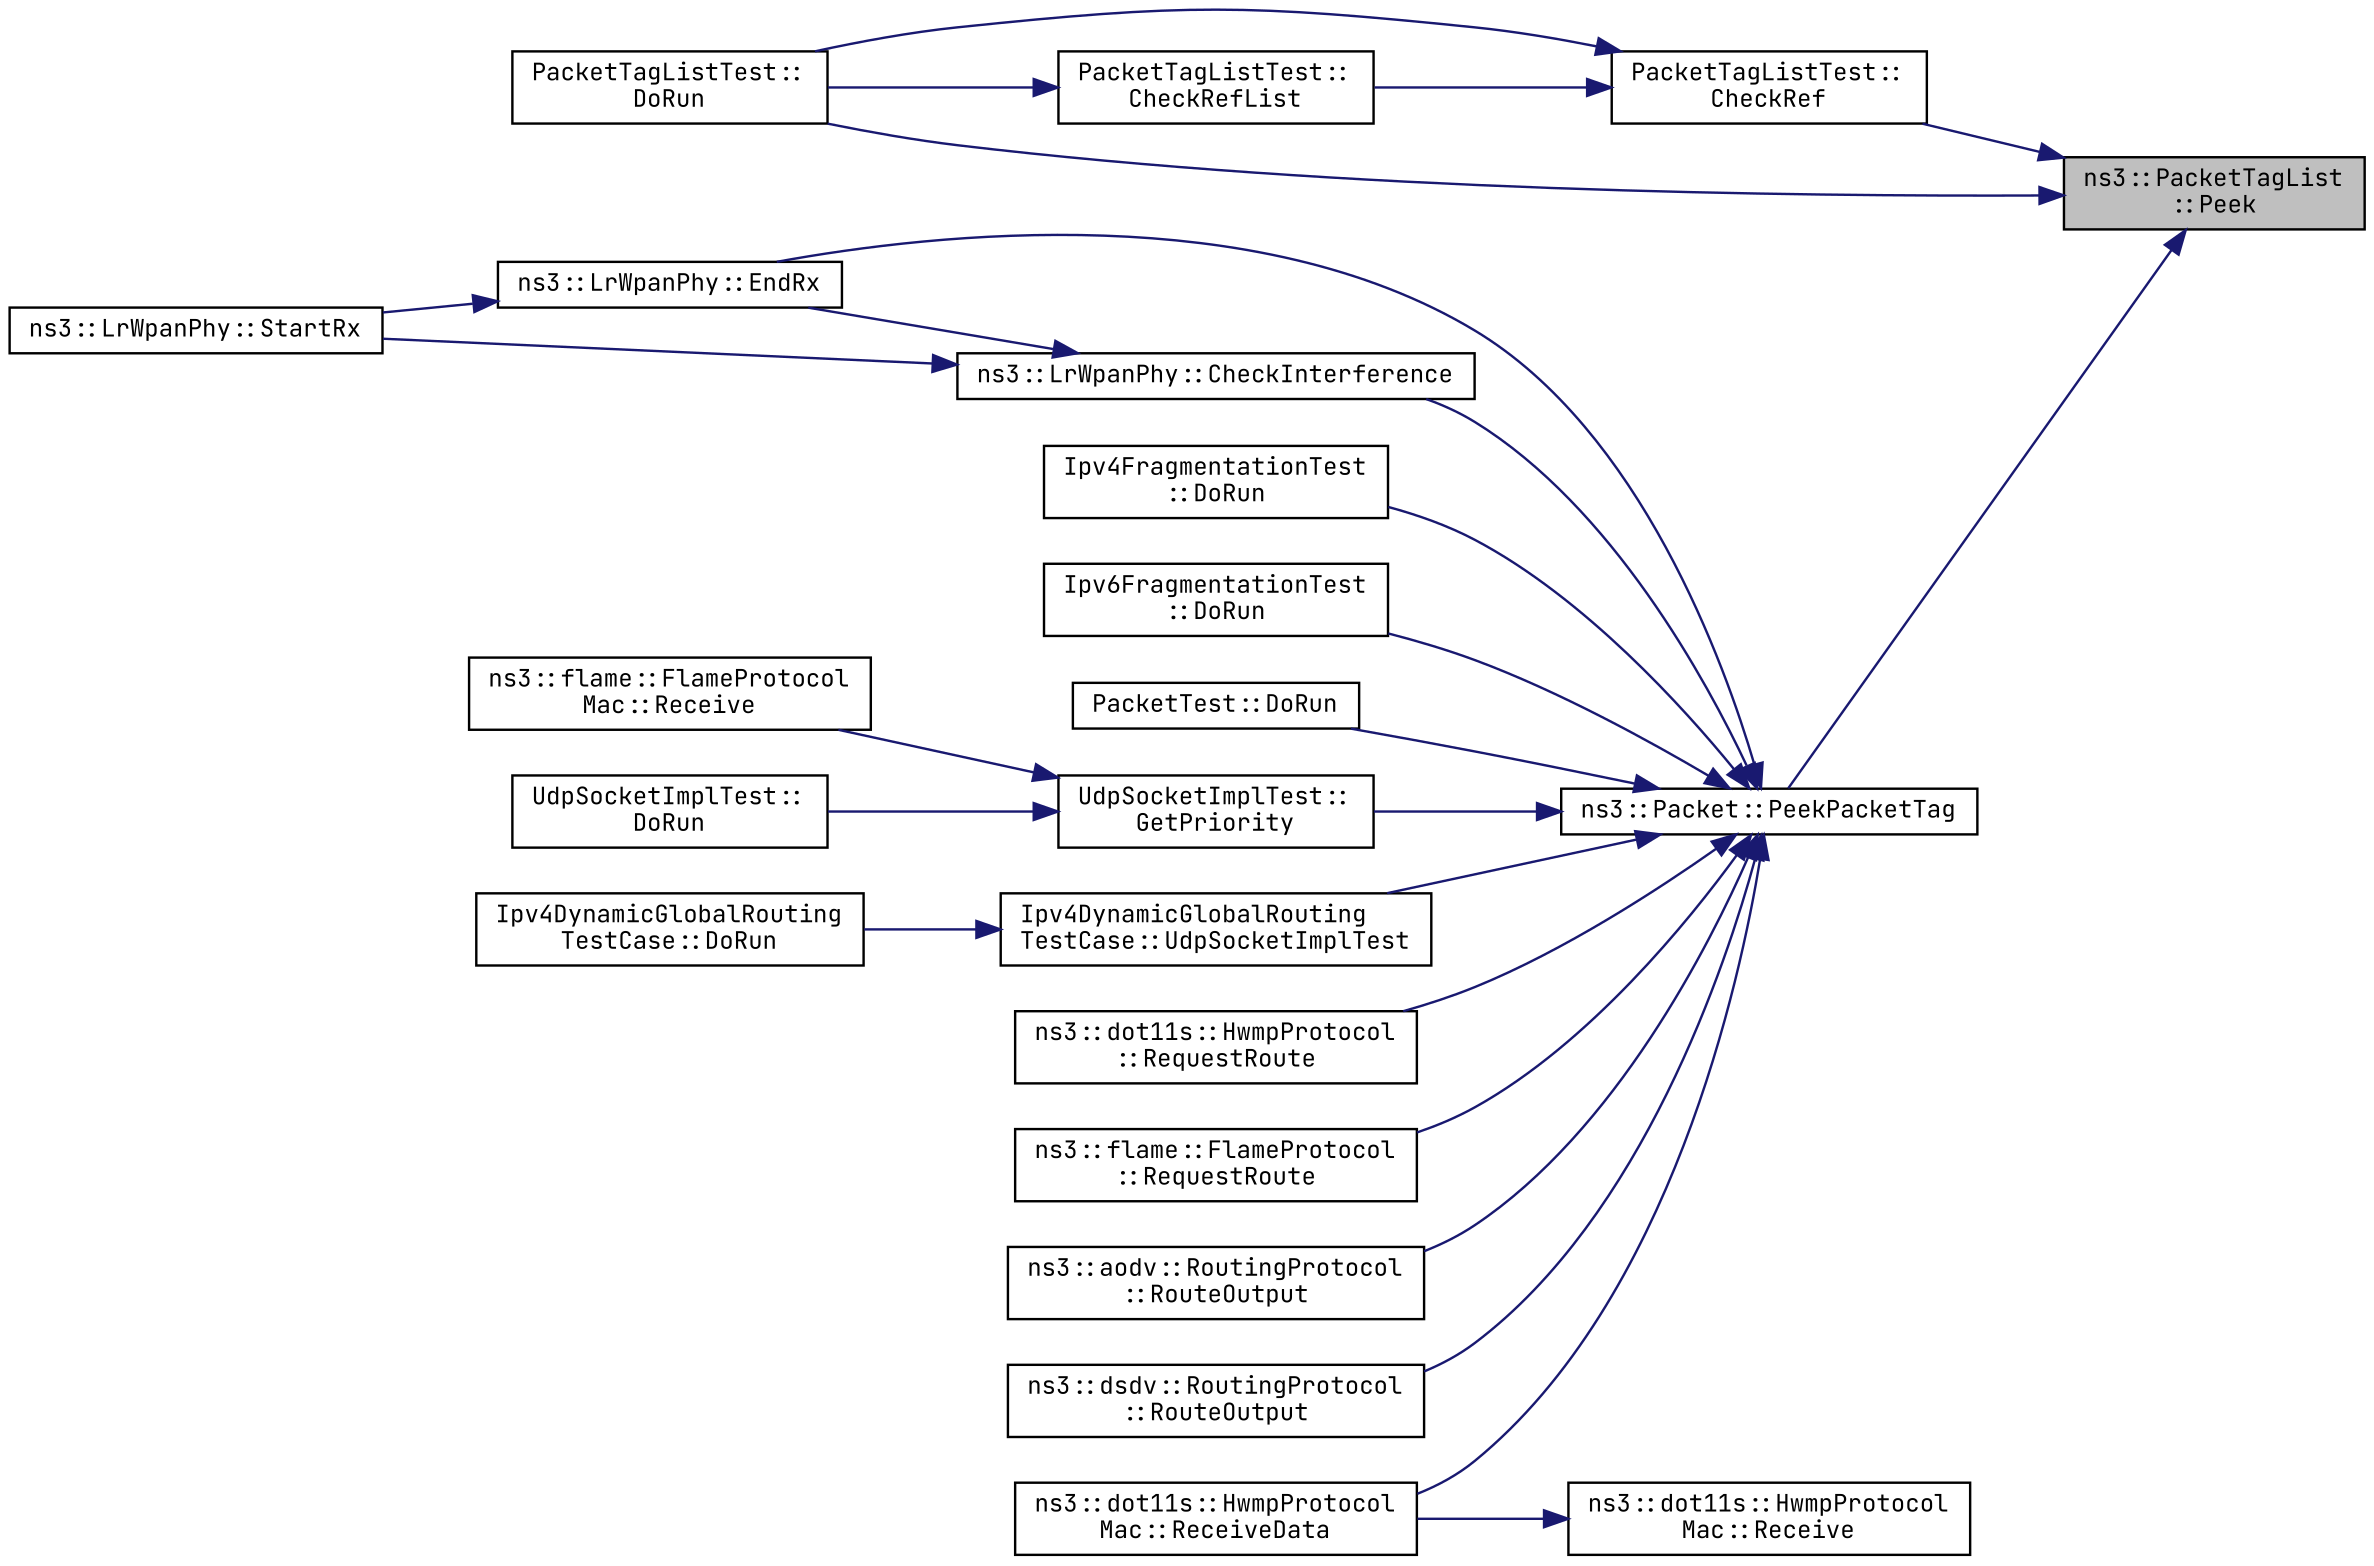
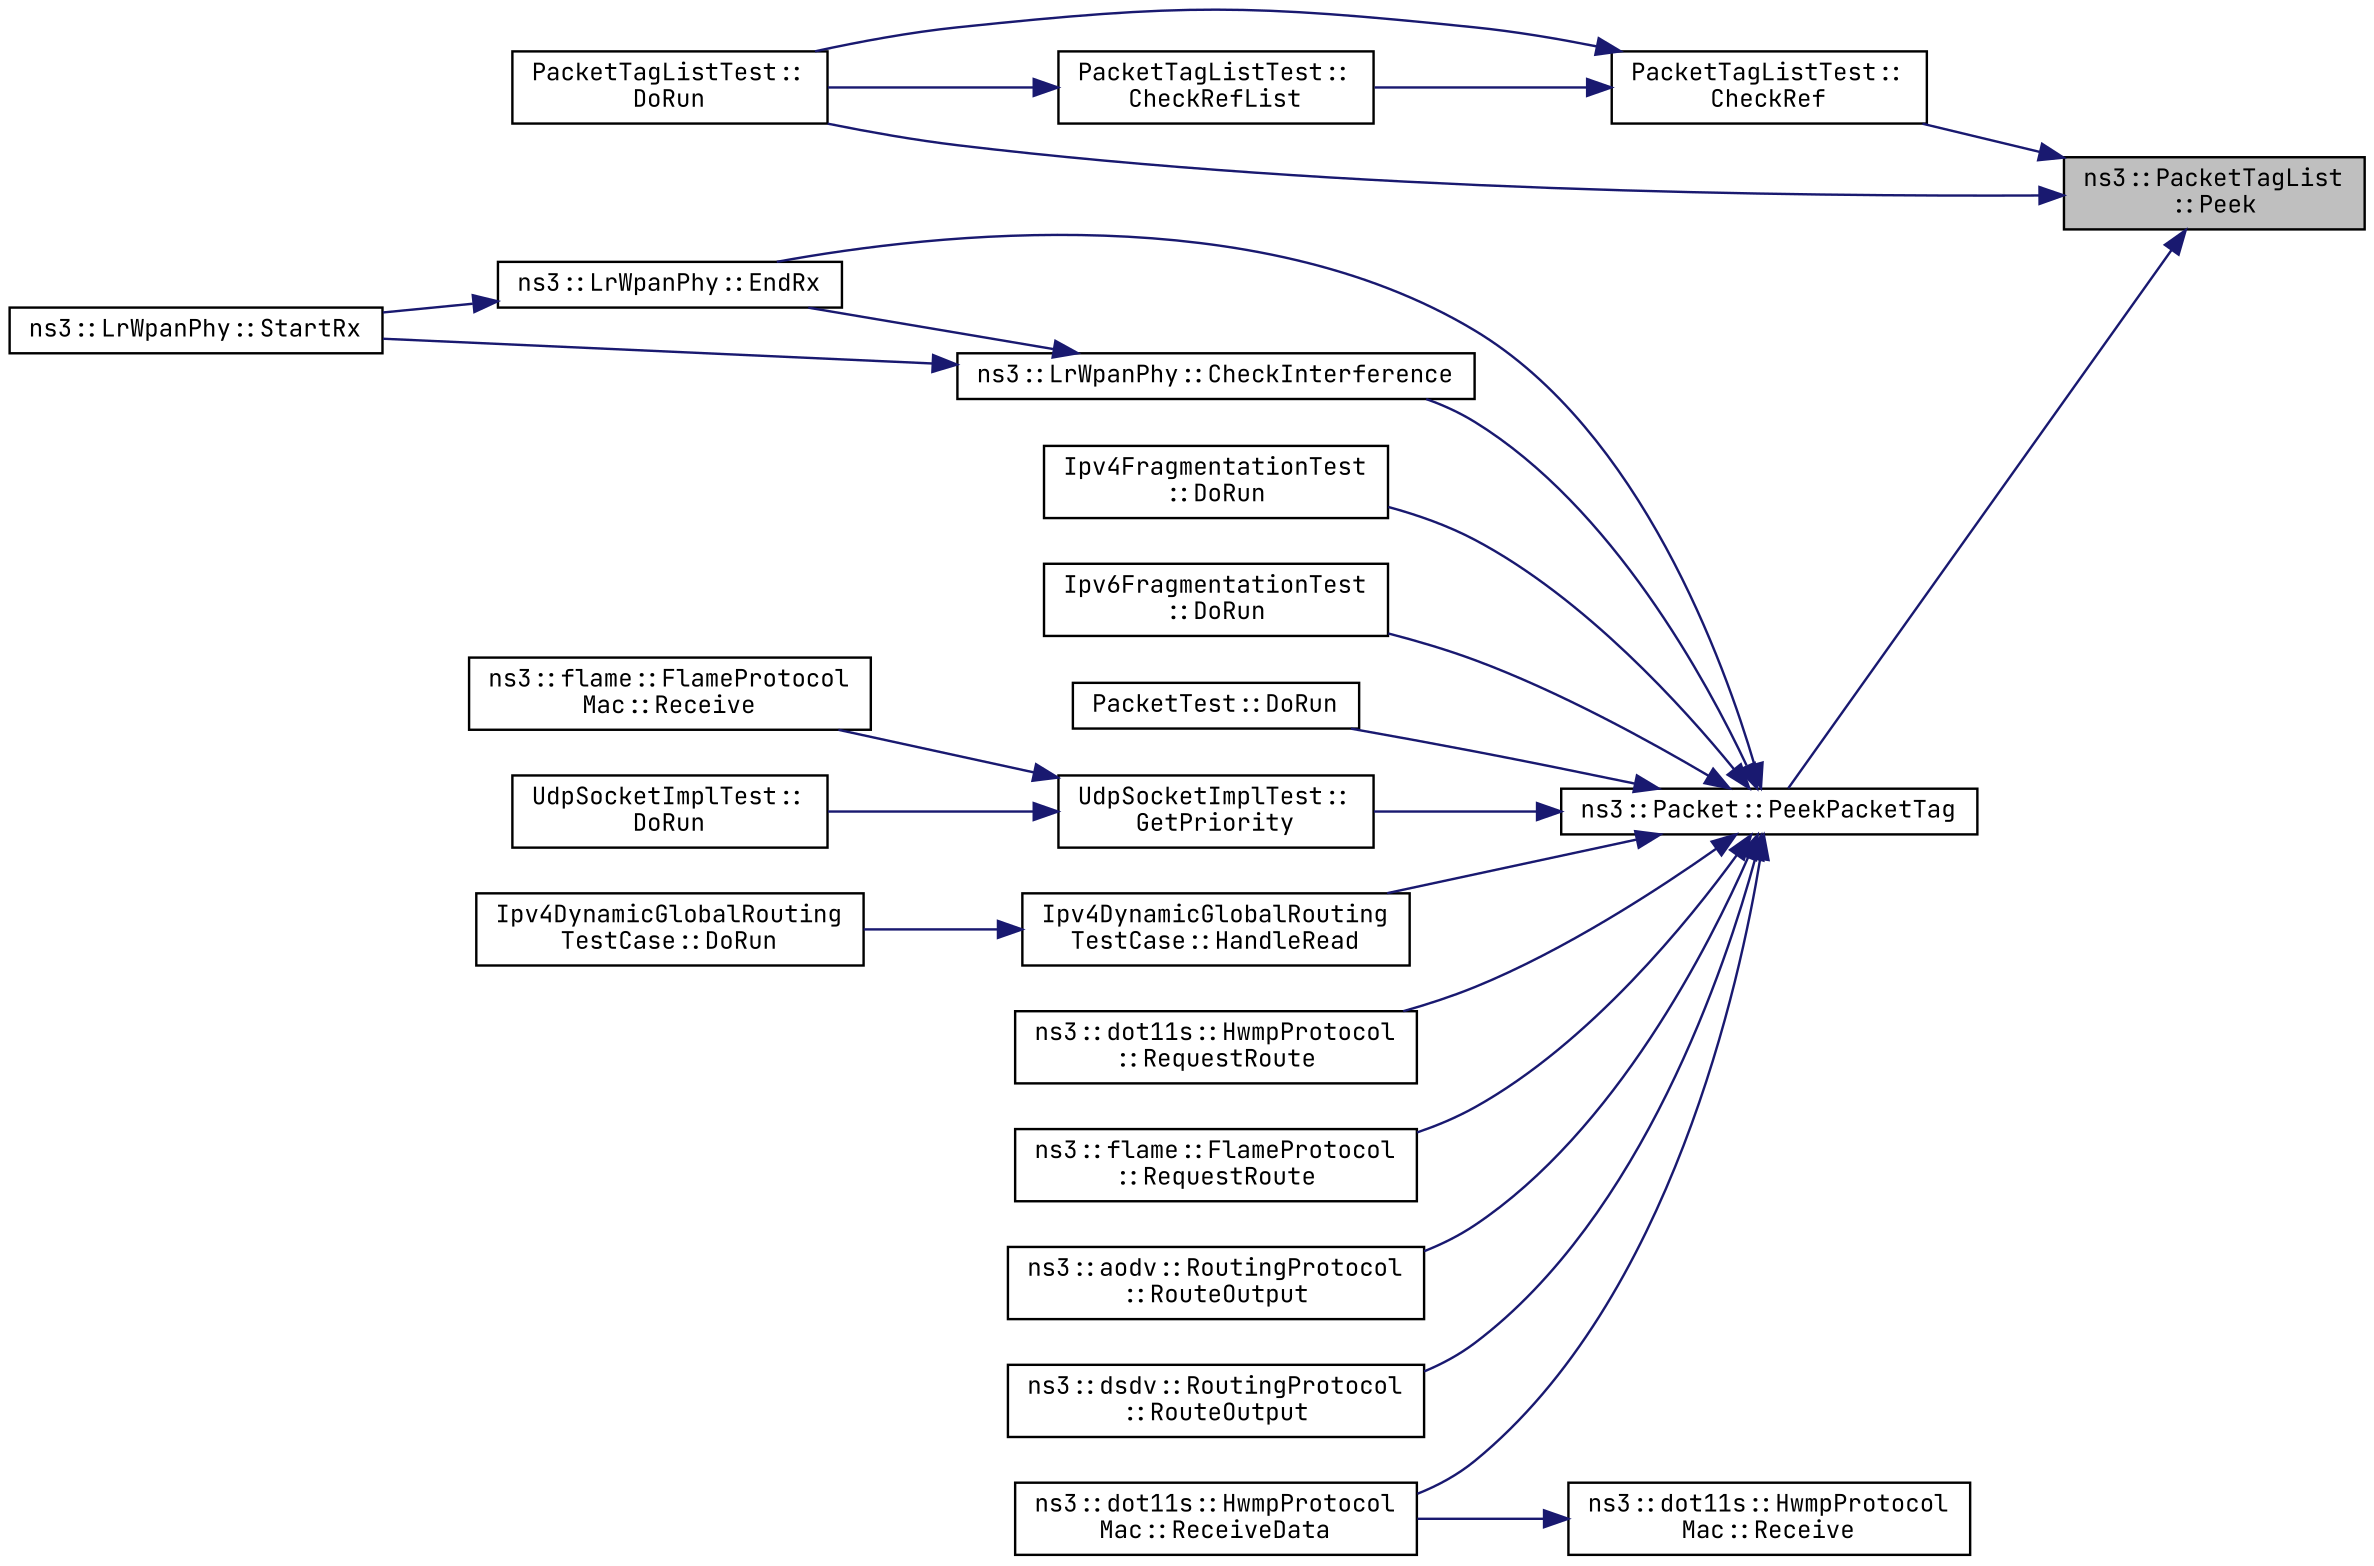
node "Ipv4DynamicGlobalRouting TestCase::UdpSocketImplTest": label "Ipv4DynamicGlobalRouting TestCase::UdpSocketImplTest" -> "Ipv4DynamicGlobalRouting TestCase::HandleRead"
